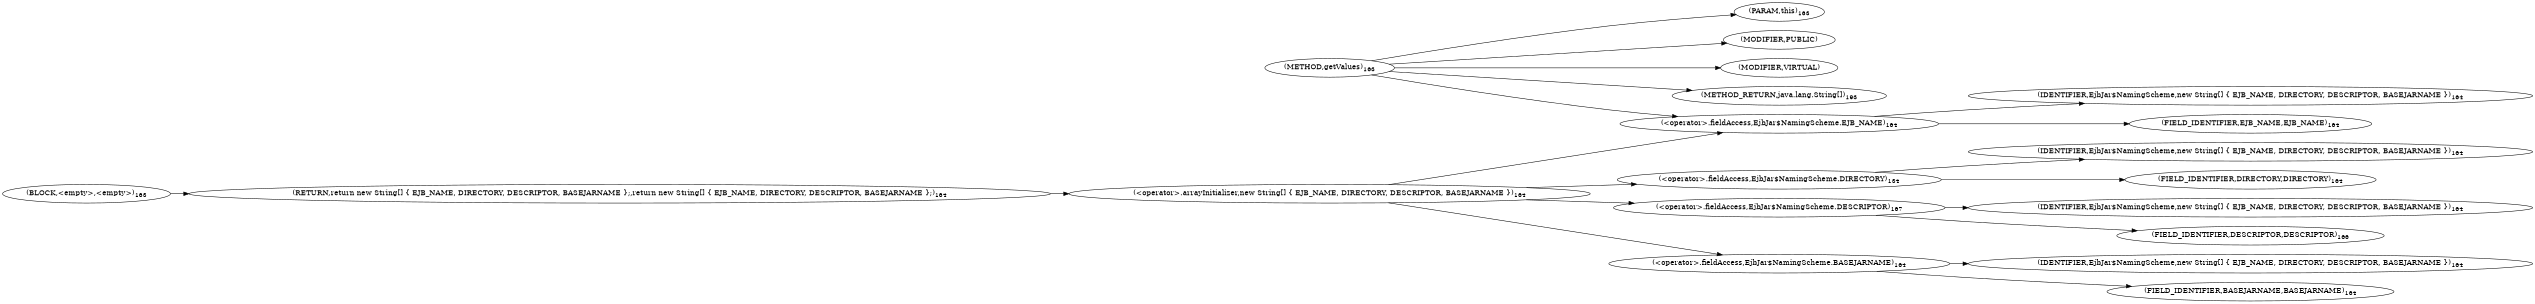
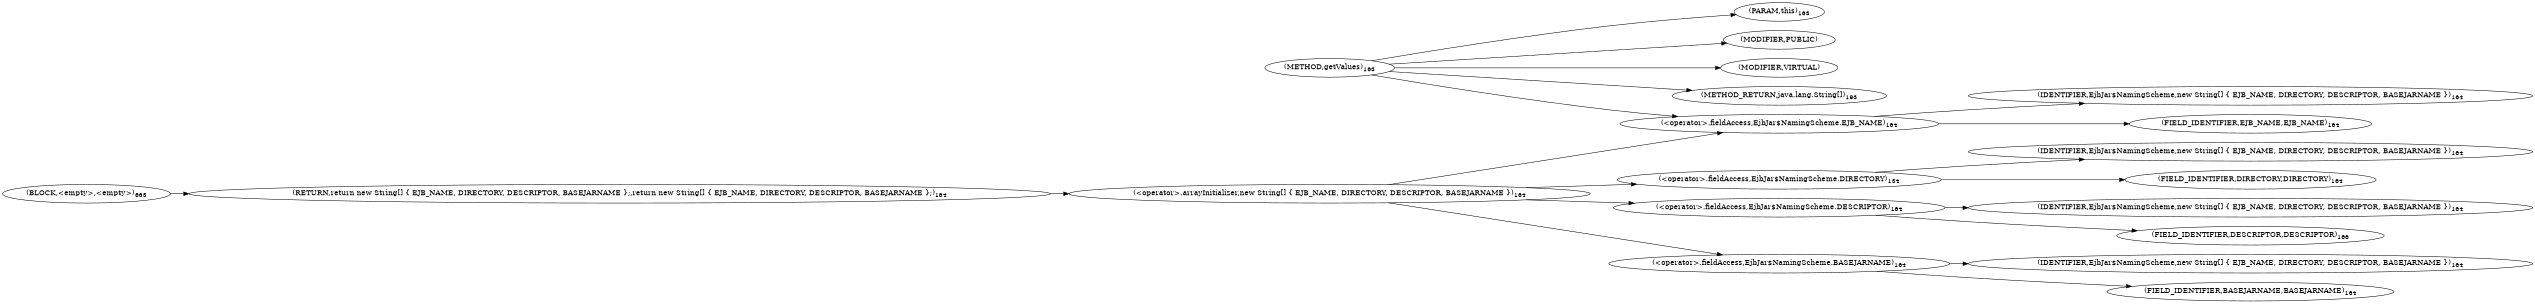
node "(BLOCK,<empty>,<empty>)": text "163" -> "663"
node "(<operator>.fieldAccess,EjbJar$NamingScheme.DESCRIPTOR)": text "167" -> "164"
